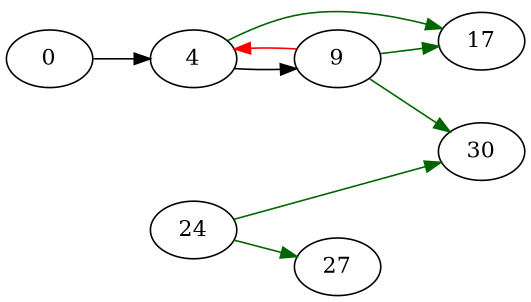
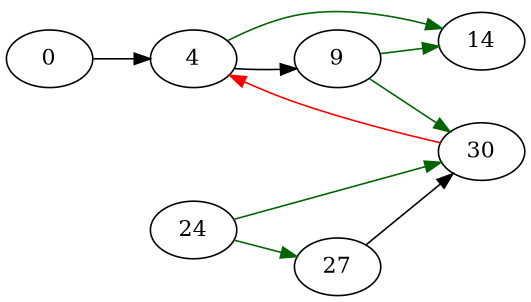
node "17": label "17" -> "14"
edge "9" -> "4": now "30" -> "4"
edge "27" -> "30": added
